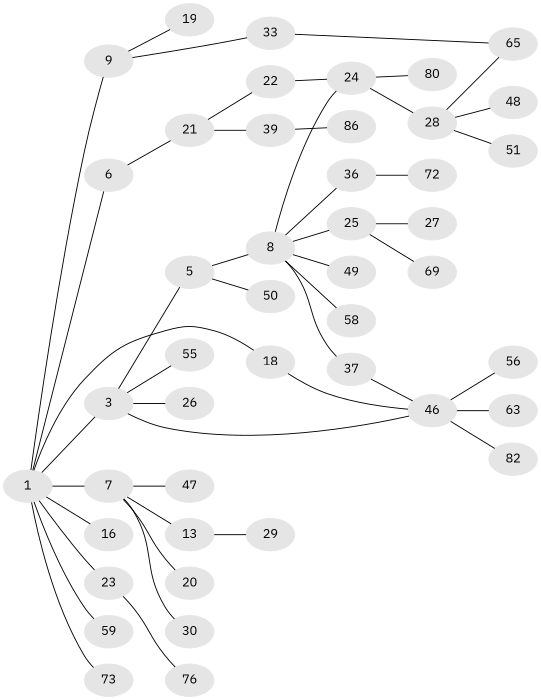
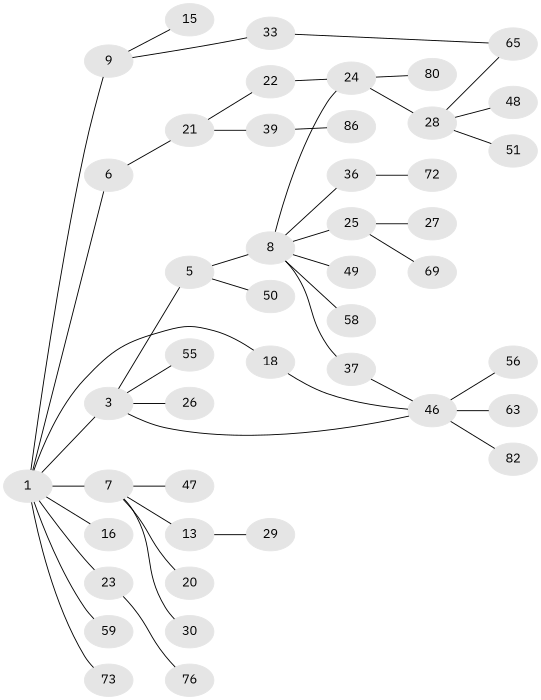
node "19": label "19" -> "15"
